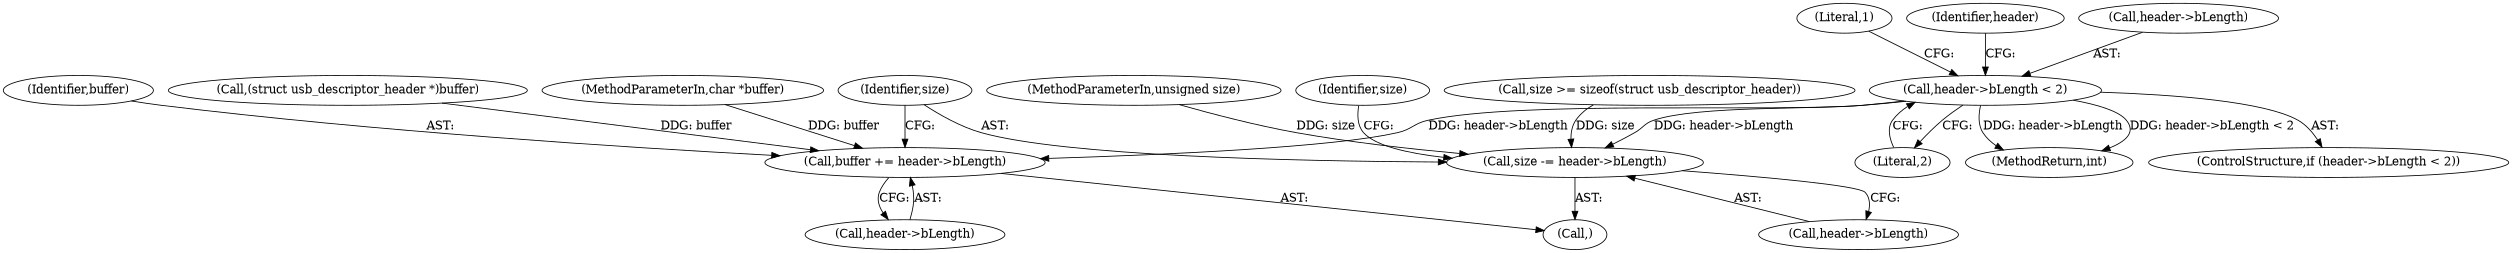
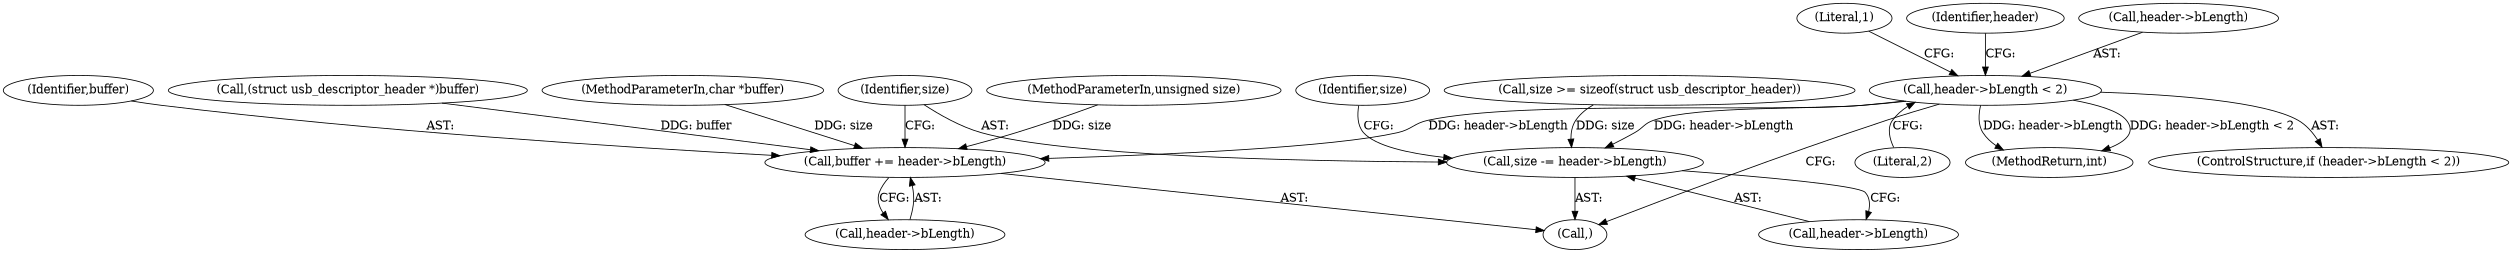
edge "(Call,header->bLength < 2)" -> "(Literal,2)": now "(Call,header->bLength < 2)" -> "(Call,)"
edge "(MethodParameterIn,char *buffer)" -> "(Call,buffer += header->bLength)": label "DDG: buffer" -> "DDG: size"
edge "(MethodParameterIn,unsigned size)" -> "(Call,size -= header->bLength)": now "(MethodParameterIn,unsigned size)" -> "(Call,buffer += header->bLength)"
